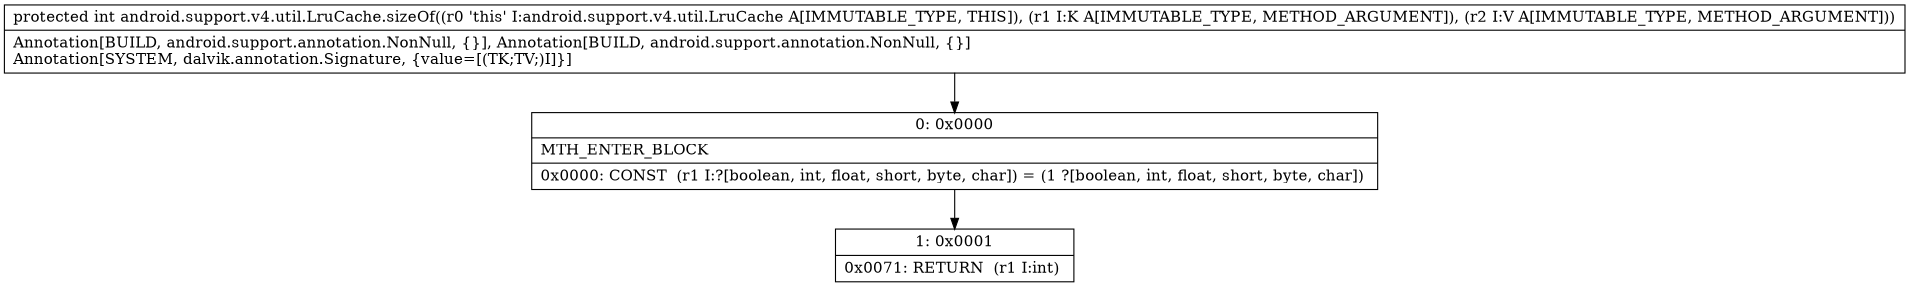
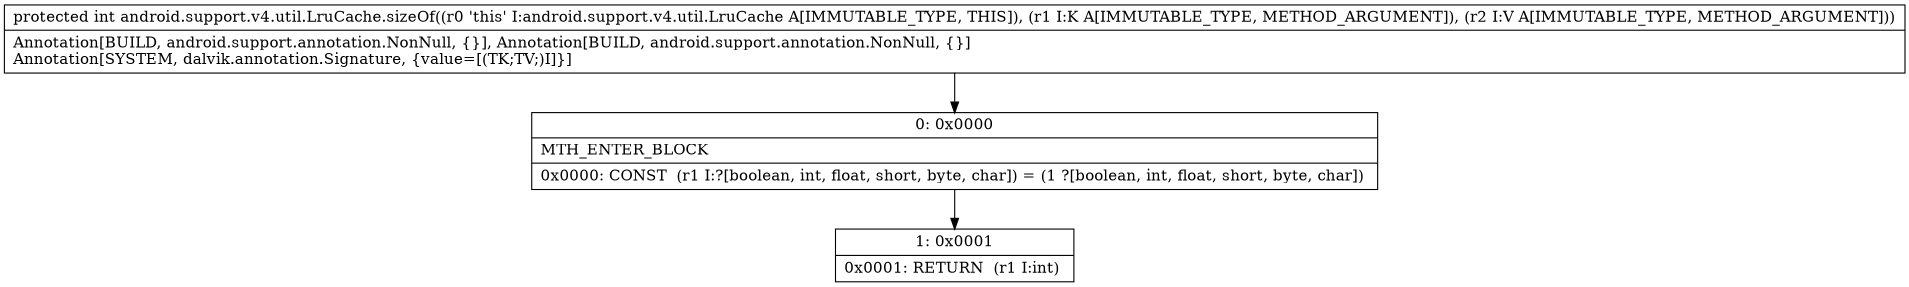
node "1: 0x0001": text "0x0071: RETURN  (r1 I:int)" -> "0x0001: RETURN  (r1 I:int)"
